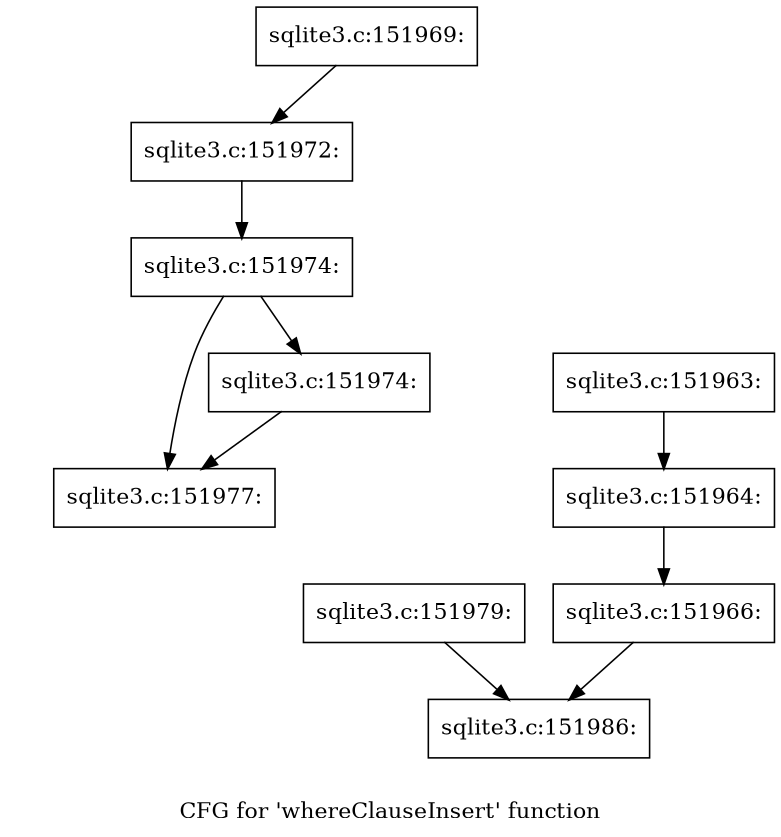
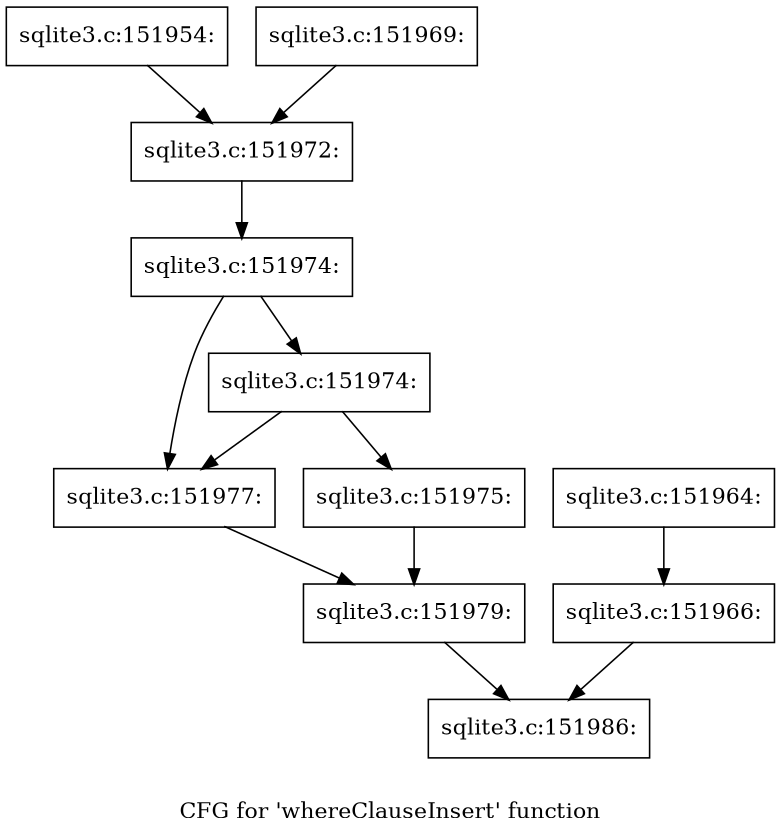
node "sqlite3.c:151954:": added
node "sqlite3.c:151963:": removed
node "sqlite3.c:151975:": added
edge "sqlite3.c:151977:" -> "sqlite3.c:151979:": added
